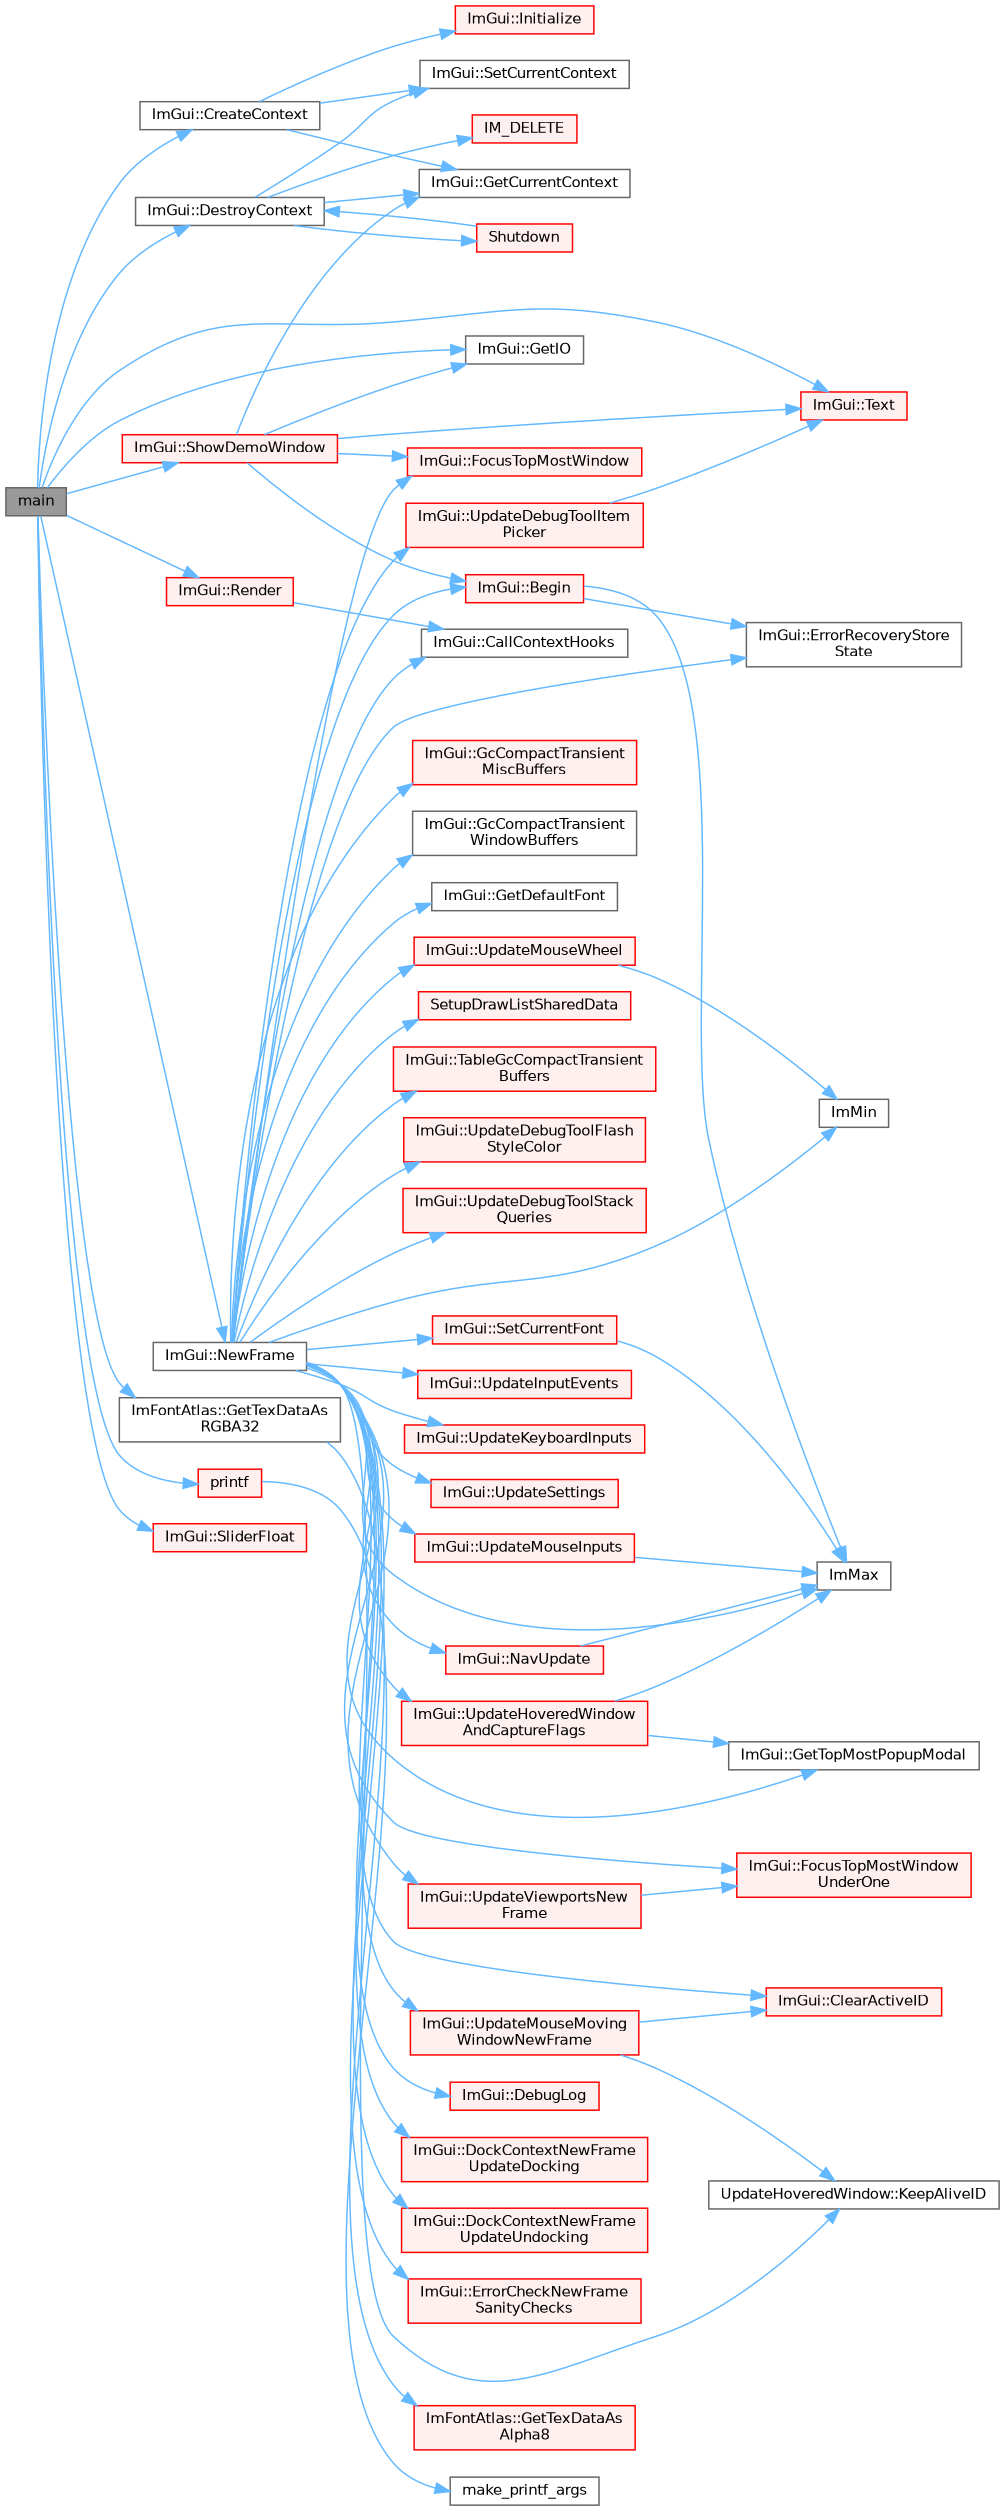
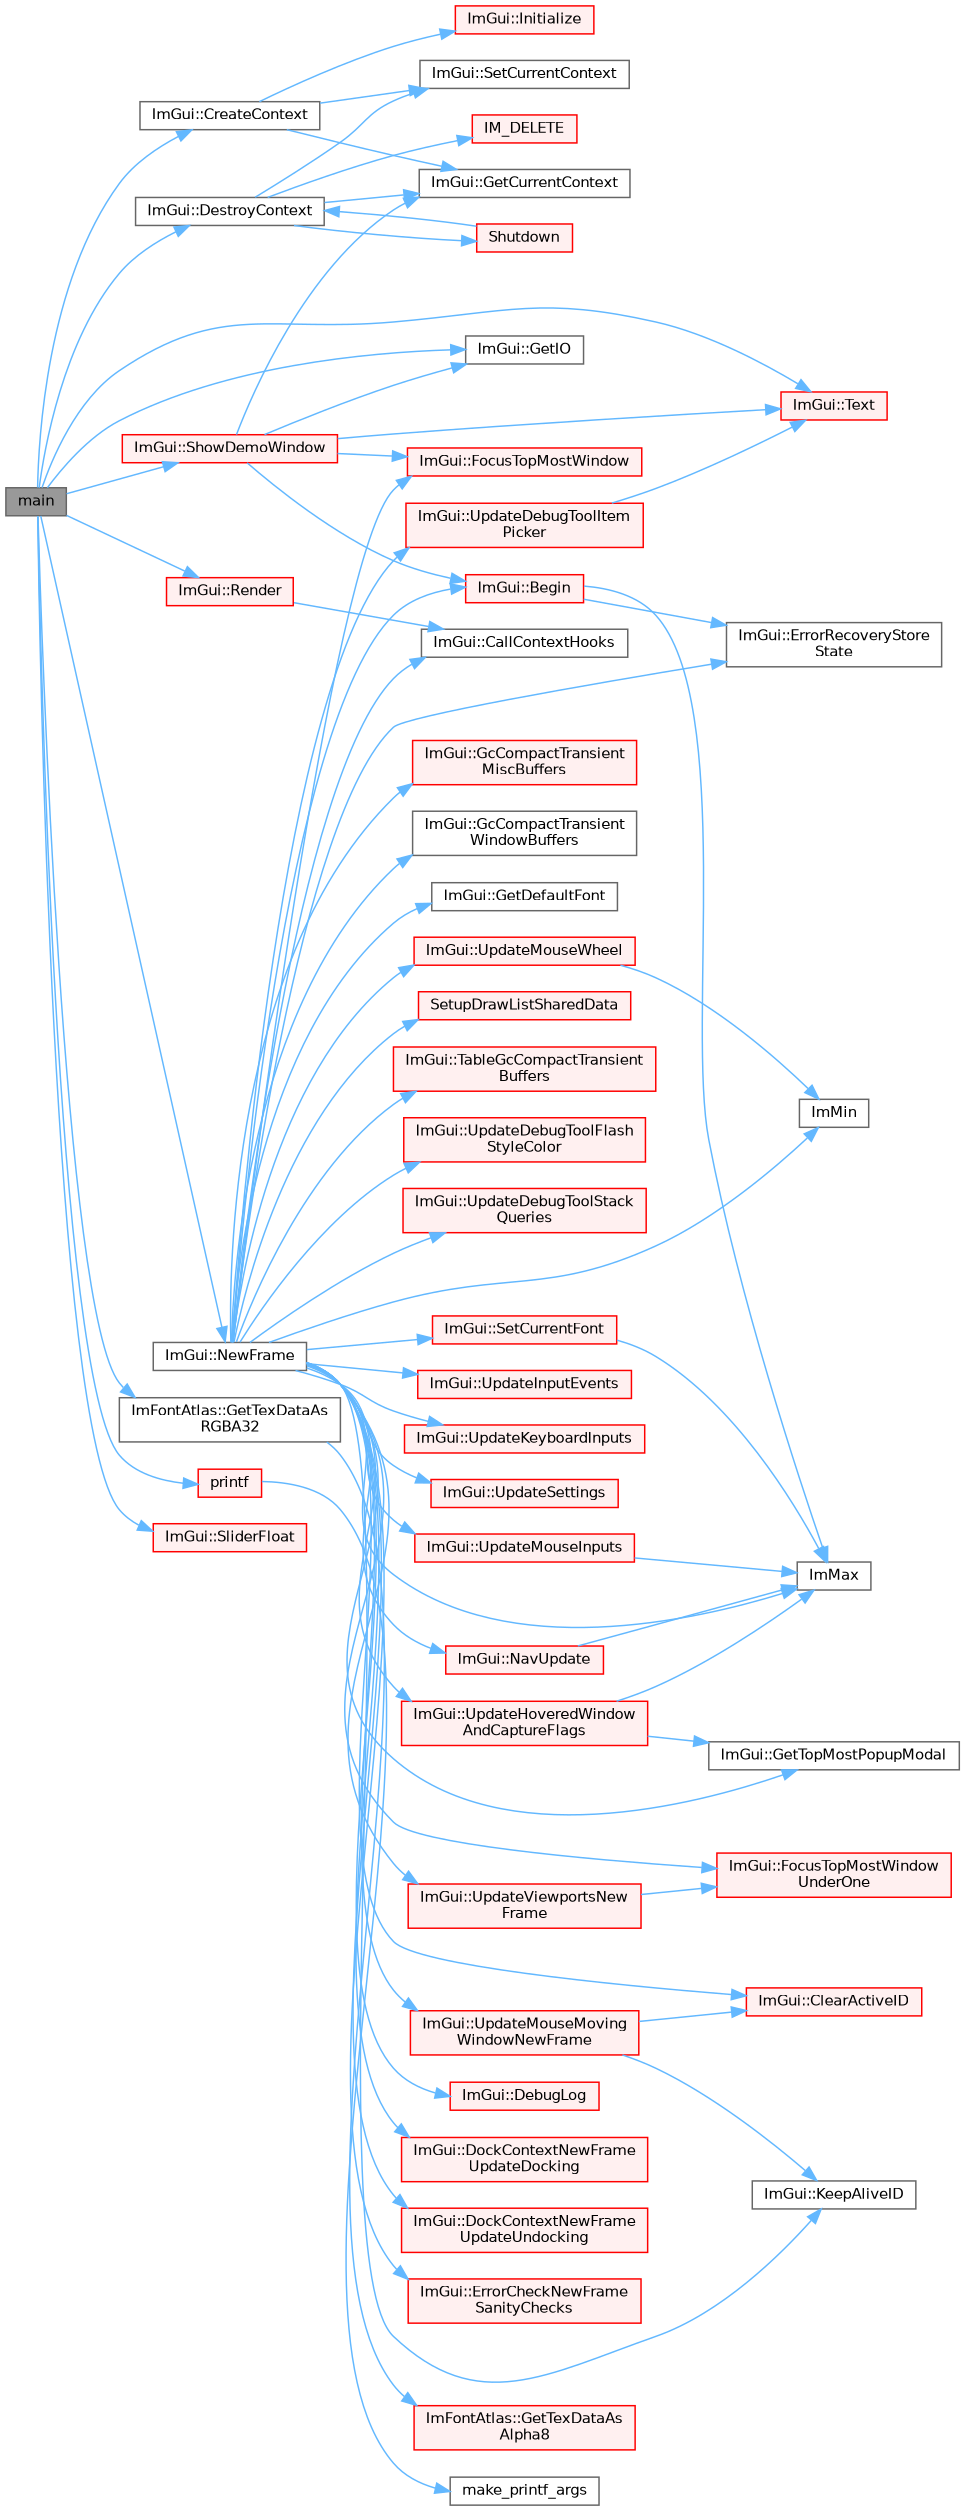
node "UpdateHoveredWindow::KeepAliveID": label "UpdateHoveredWindow::KeepAliveID" -> "ImGui::KeepAliveID"
